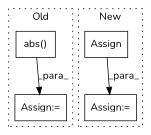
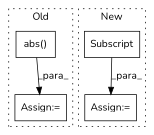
node "Assign": label "Assign" -> "Subscript"
